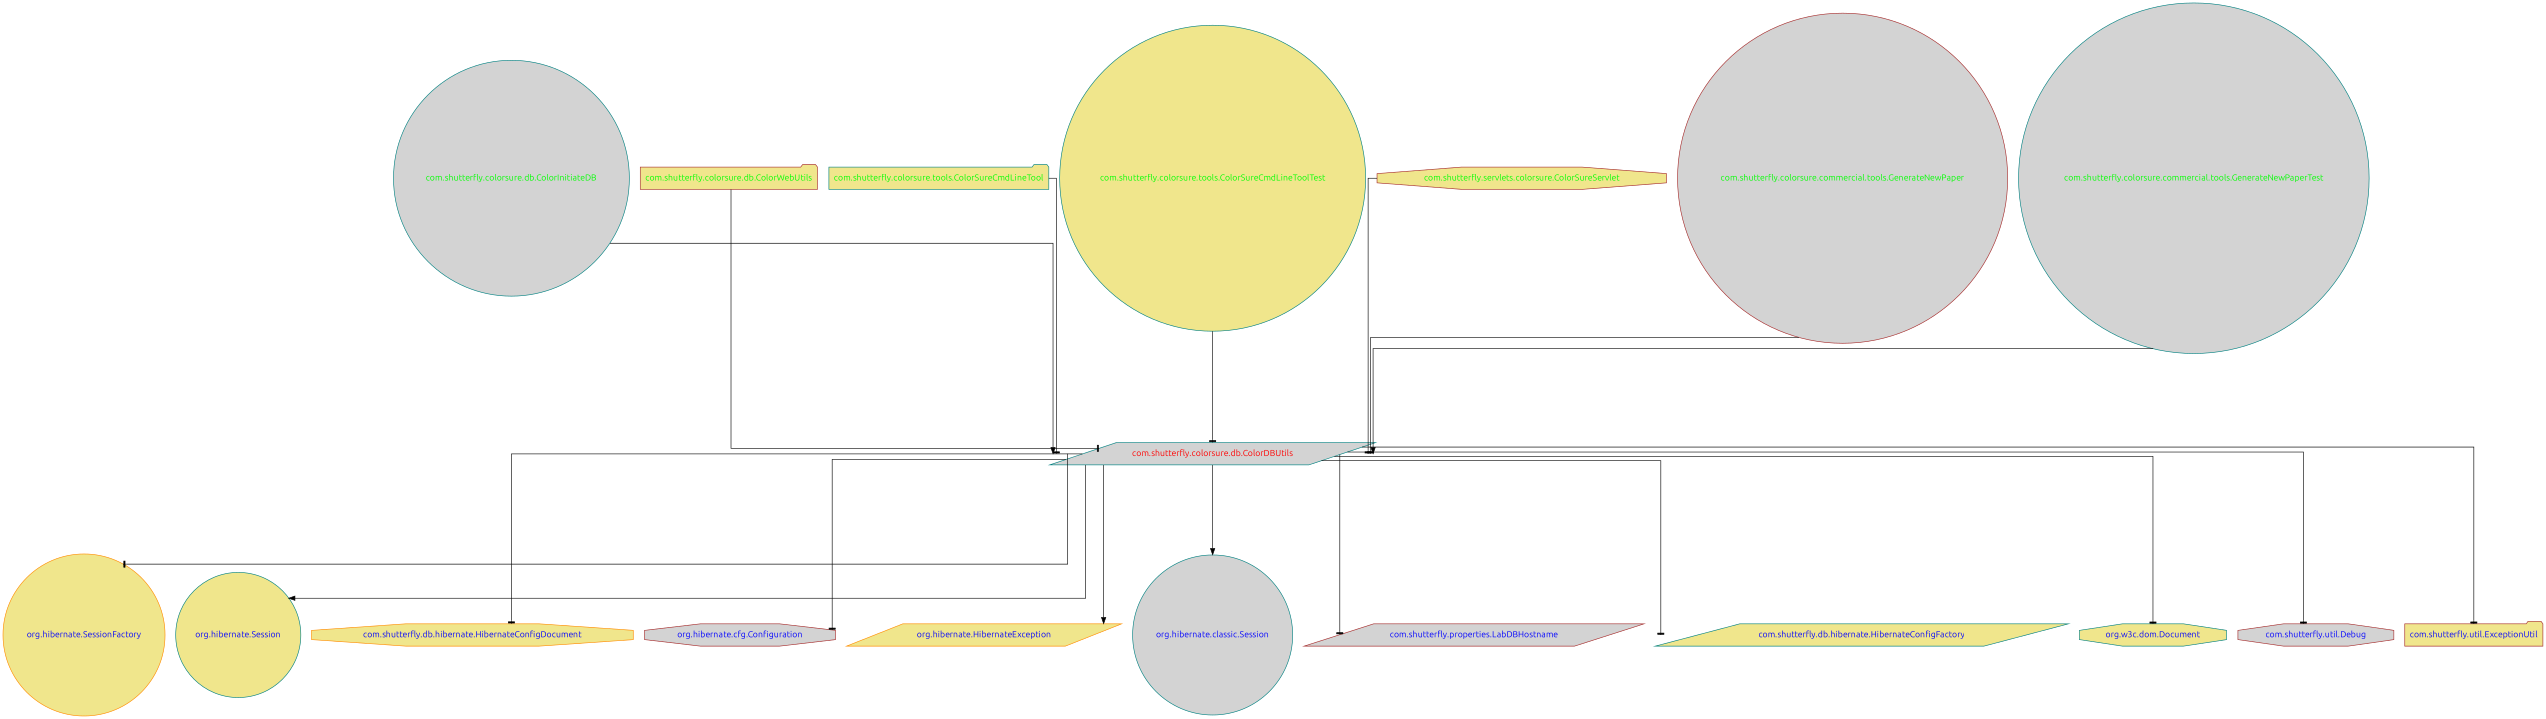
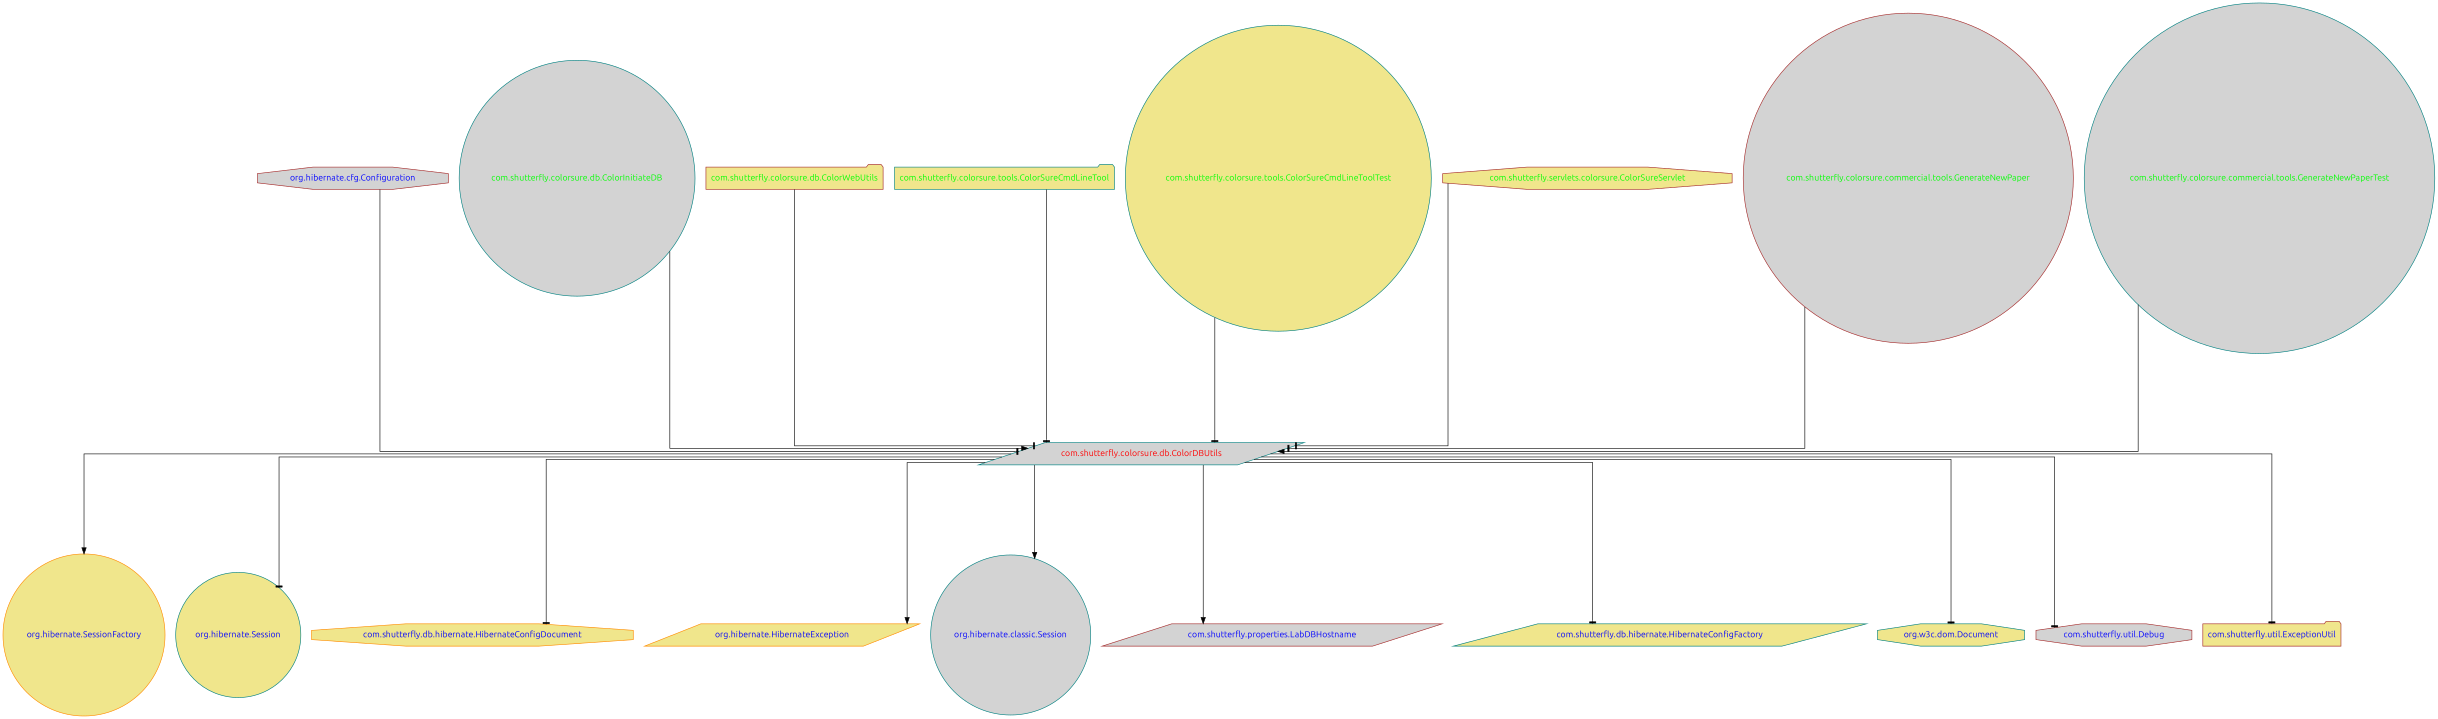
edge "com.shutterfly.colorsure.db.ColorDBUtils" -> "org.hibernate.cfg.Configuration": reversed
edge "com.shutterfly.colorsure.db.ColorDBUtils" -> "com.shutterfly.properties.LabDBHostname": arrowhead tee -> normal
edge "com.shutterfly.colorsure.db.ColorDBUtils" -> "org.hibernate.SessionFactory": arrowhead tee -> normal
edge "com.shutterfly.colorsure.db.ColorDBUtils" -> "org.hibernate.Session": arrowhead normal -> tee
